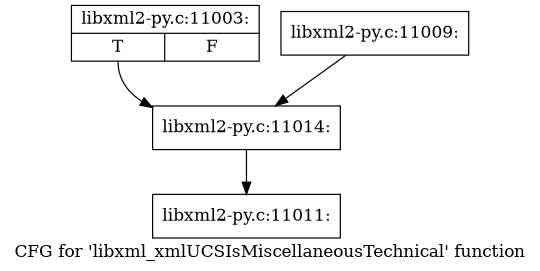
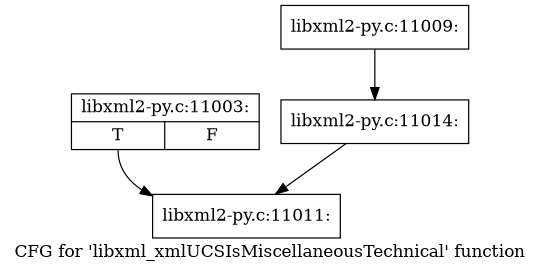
edge "libxml2-py.c:11003:" -> "libxml2-py.c:11014:": now "libxml2-py.c:11003:" -> "libxml2-py.c:11011:"
